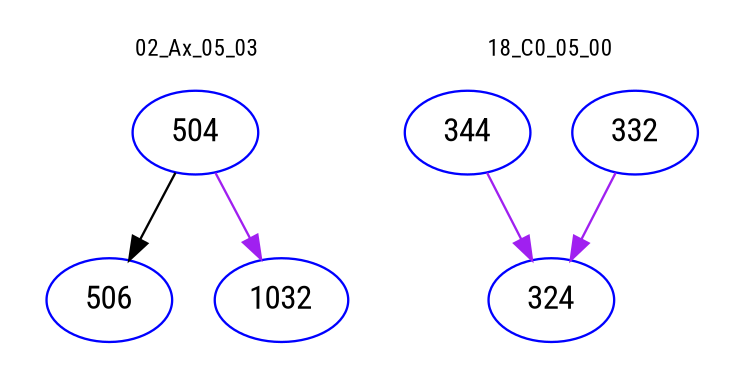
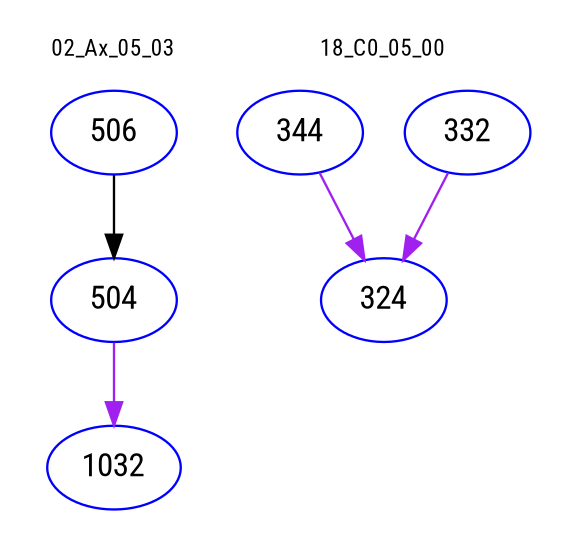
edge "504" -> "506": reversed
